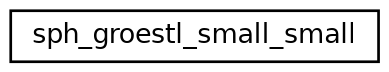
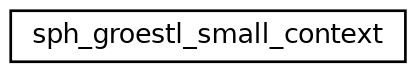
node "sph_groestl_small_small": label "sph_groestl_small_small" -> "sph_groestl_small_context"
